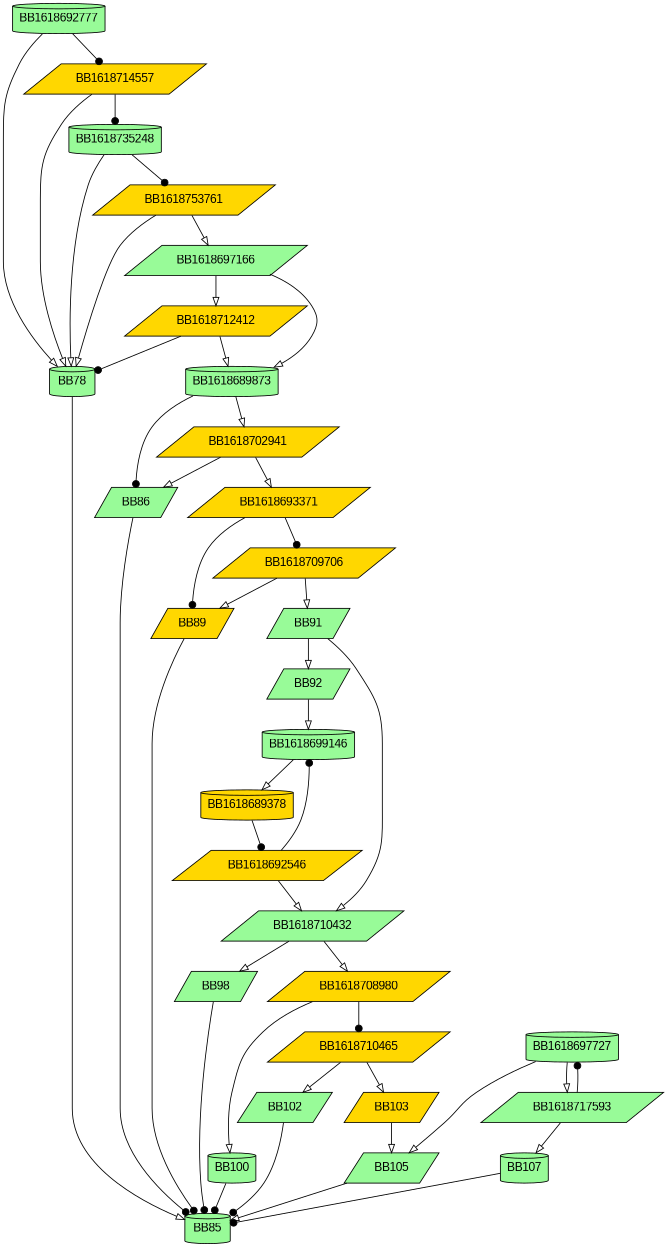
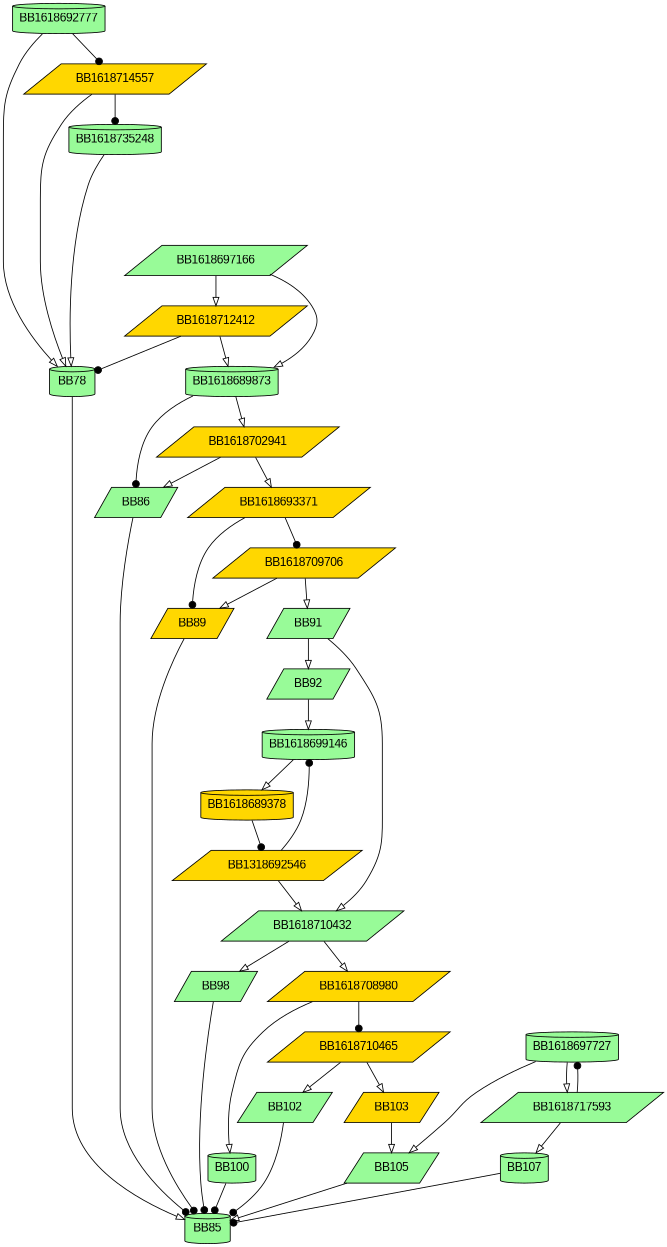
node "BB1618753761": removed
node "BB1618692546": label "BB1618692546" -> "BB1318692546"
